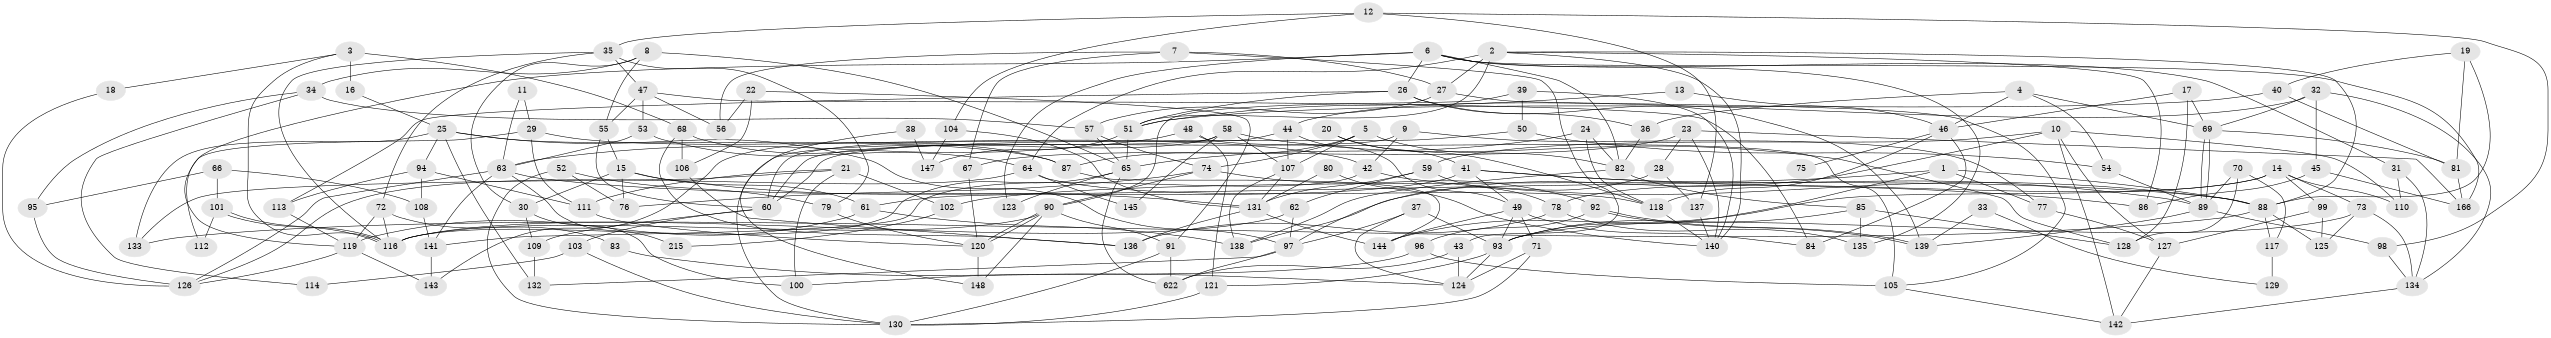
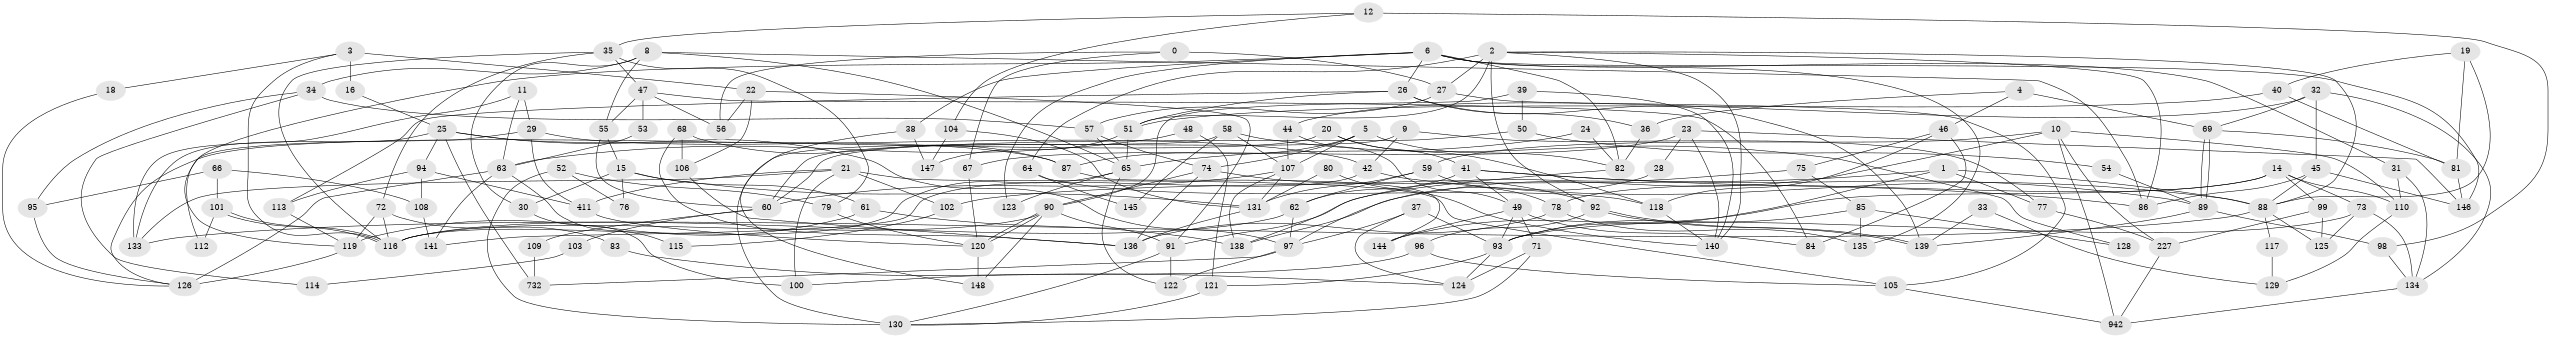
node "7": label "7" -> "0"
edge "6" -- "38": added
edge "8" -- "86": added
edge "3" -- "68": now "3" -- "22"
node "13": removed
node "17": removed
edge "4" -- "54": removed
edge "11" -- "133": added
edge "44" -- "60": now "107" -- "60"
edge "48" -- "105": now "21" -- "105"
edge "53" -- "64": removed
edge "2" -- "92": added
node "70": removed
edge "24" -- "118": removed
edge "75" -- "91": added
edge "64" -- "126": now "20" -- "126"
edge "74" -- "76": now "74" -- "136"
edge "63" -- "88": now "45" -- "88"
edge "41" -- "61": now "41" -- "62"
edge "82" -- "85": now "75" -- "85"
node "111": label "111" -> "411"
node "137": removed
node "166": label "166" -> "146"
edge "30" -- "109": removed
edge "131" -- "144": removed
node "215": label "215" -> "115"
node "43": removed
node "127": label "127" -> "227"
edge "110" -- "129": added
node "143": removed
node "132": label "132" -> "732"
node "622": label "622" -> "122"
edge "103" -- "130": removed
node "142": label "142" -> "942"
